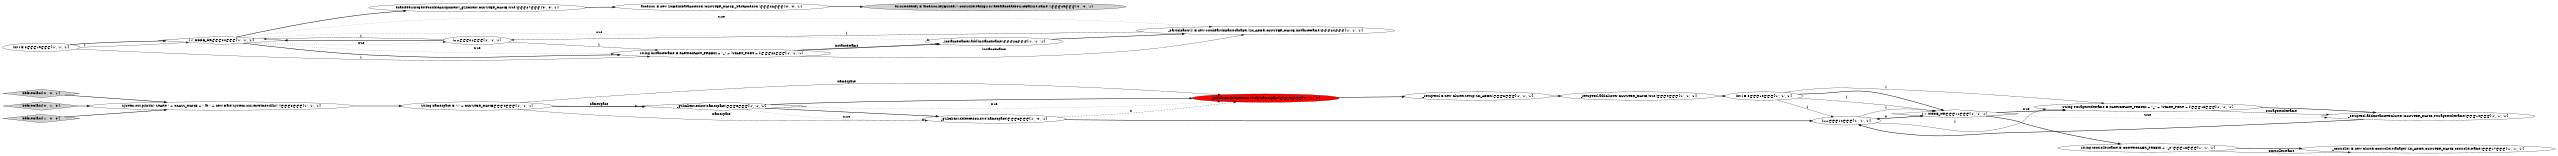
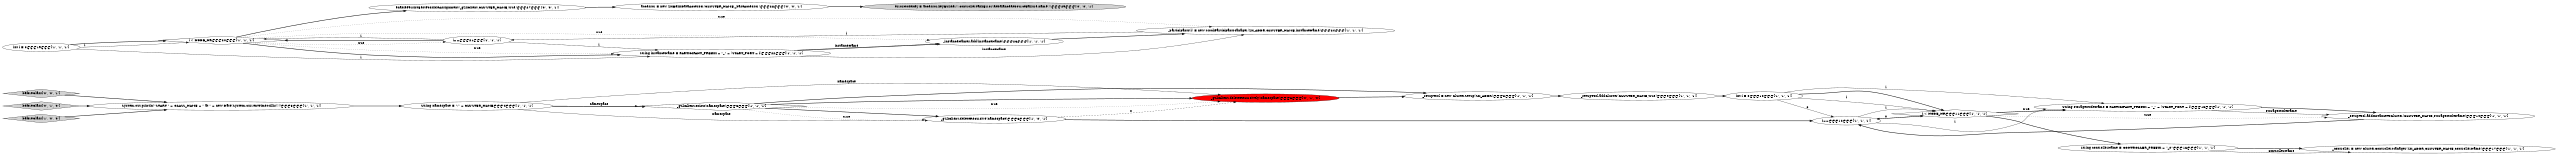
edge "_gZkClient.exists(namespace)@@@5@@@['1', '1', '1']" -> "_setupTool = new ClusterSetup(ZK_ADDR)@@@8@@@['1', '1', '1']": added
edge "int i = 0@@@10@@@['1', '1', '1']" -> "i++@@@12@@@['1', '1', '1']": label "i" -> "0"
